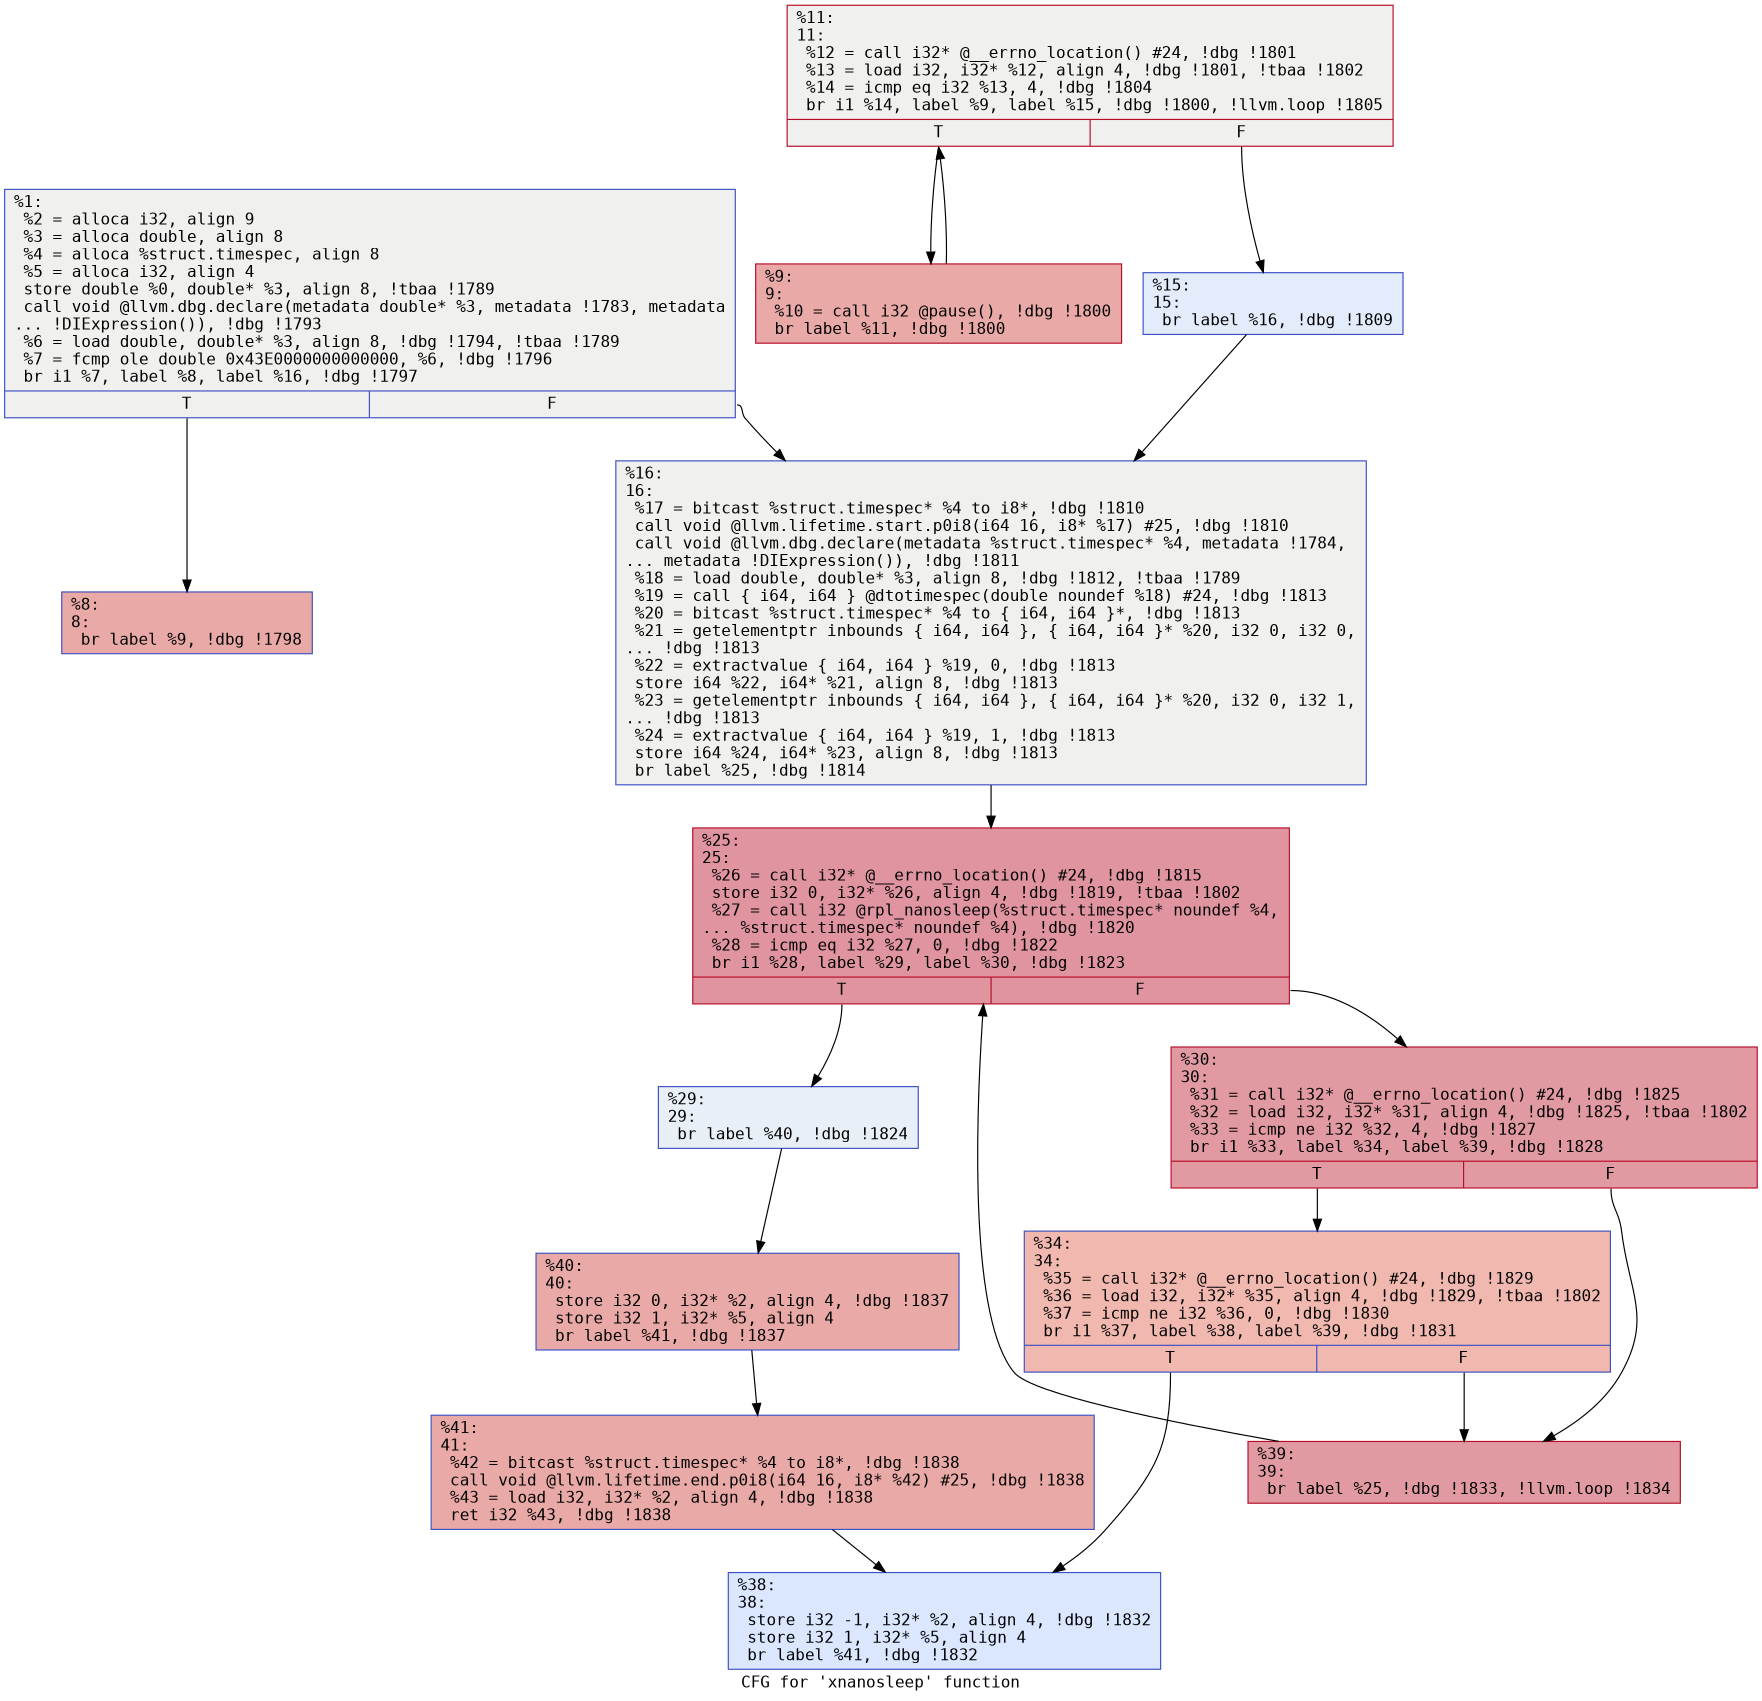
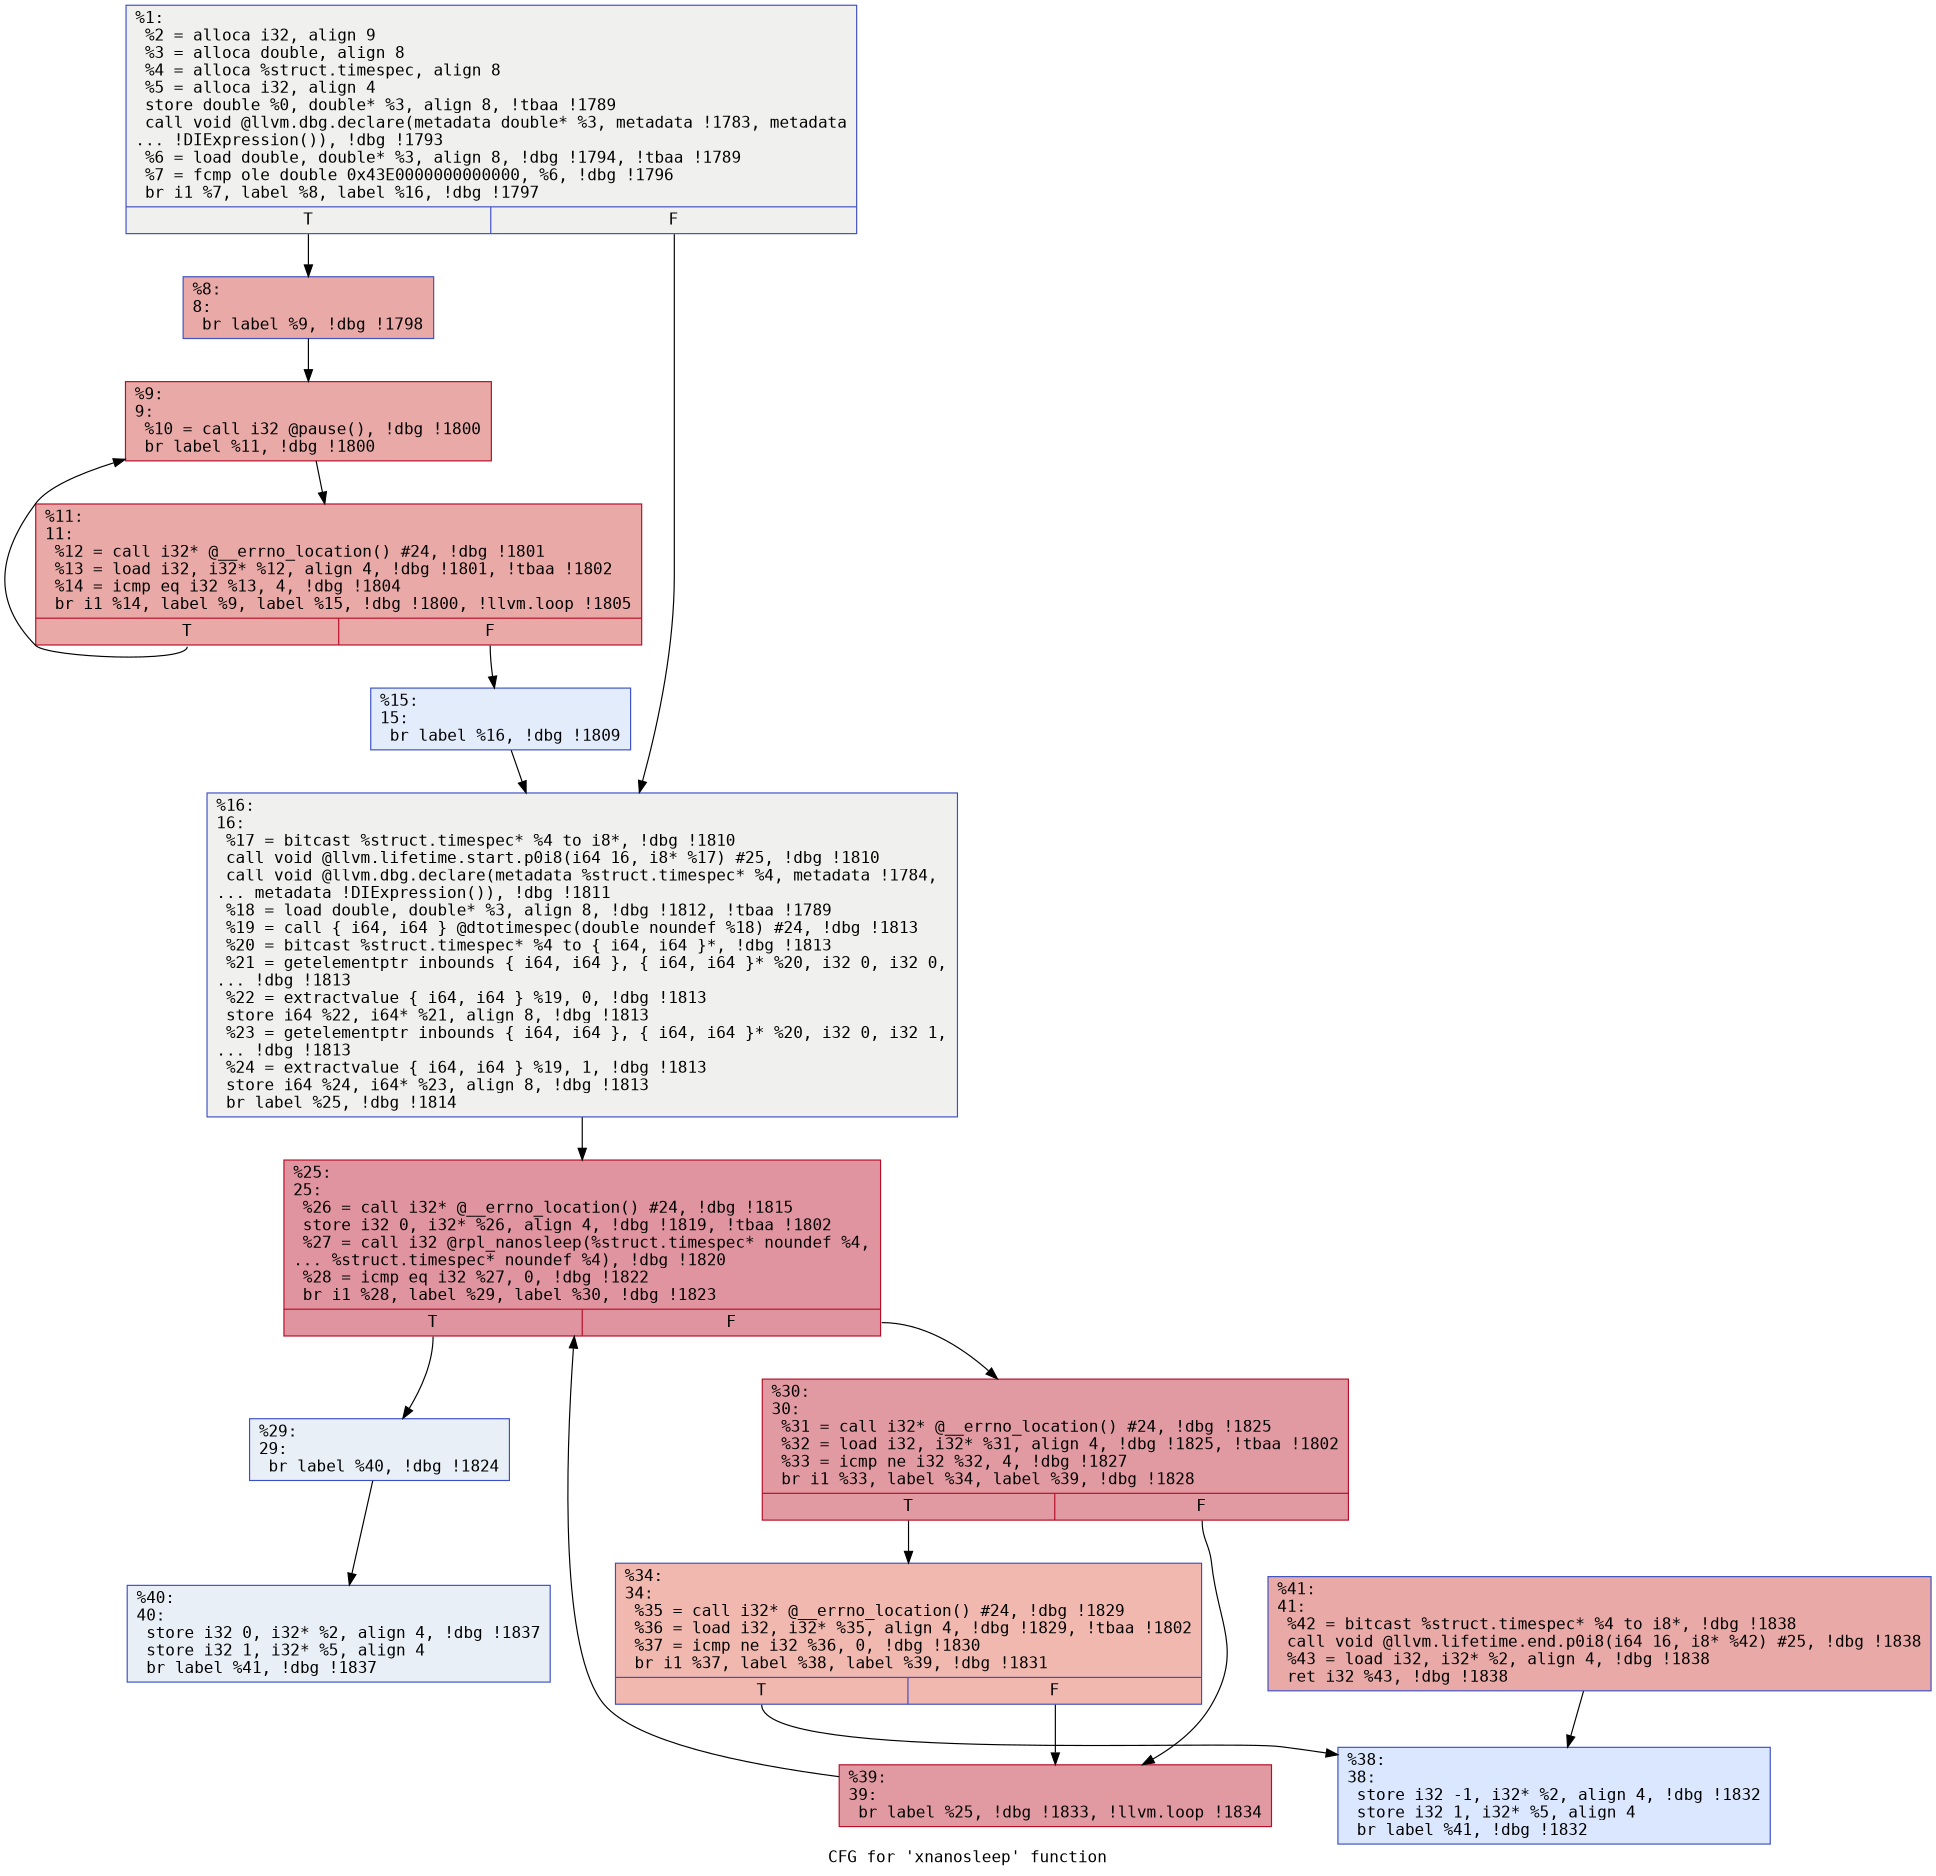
node "%11:": fillcolor #dedcdb70 -> #ca3b3770
edge "%8:" -> "%9:": added
node "%40:": fillcolor #ca3b3770 -> #cedaeb70
edge "%40:" -> "%41:": removed
